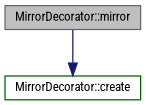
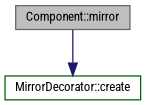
node "MirrorDecorator::mirror": label "MirrorDecorator::mirror" -> "Component::mirror"
